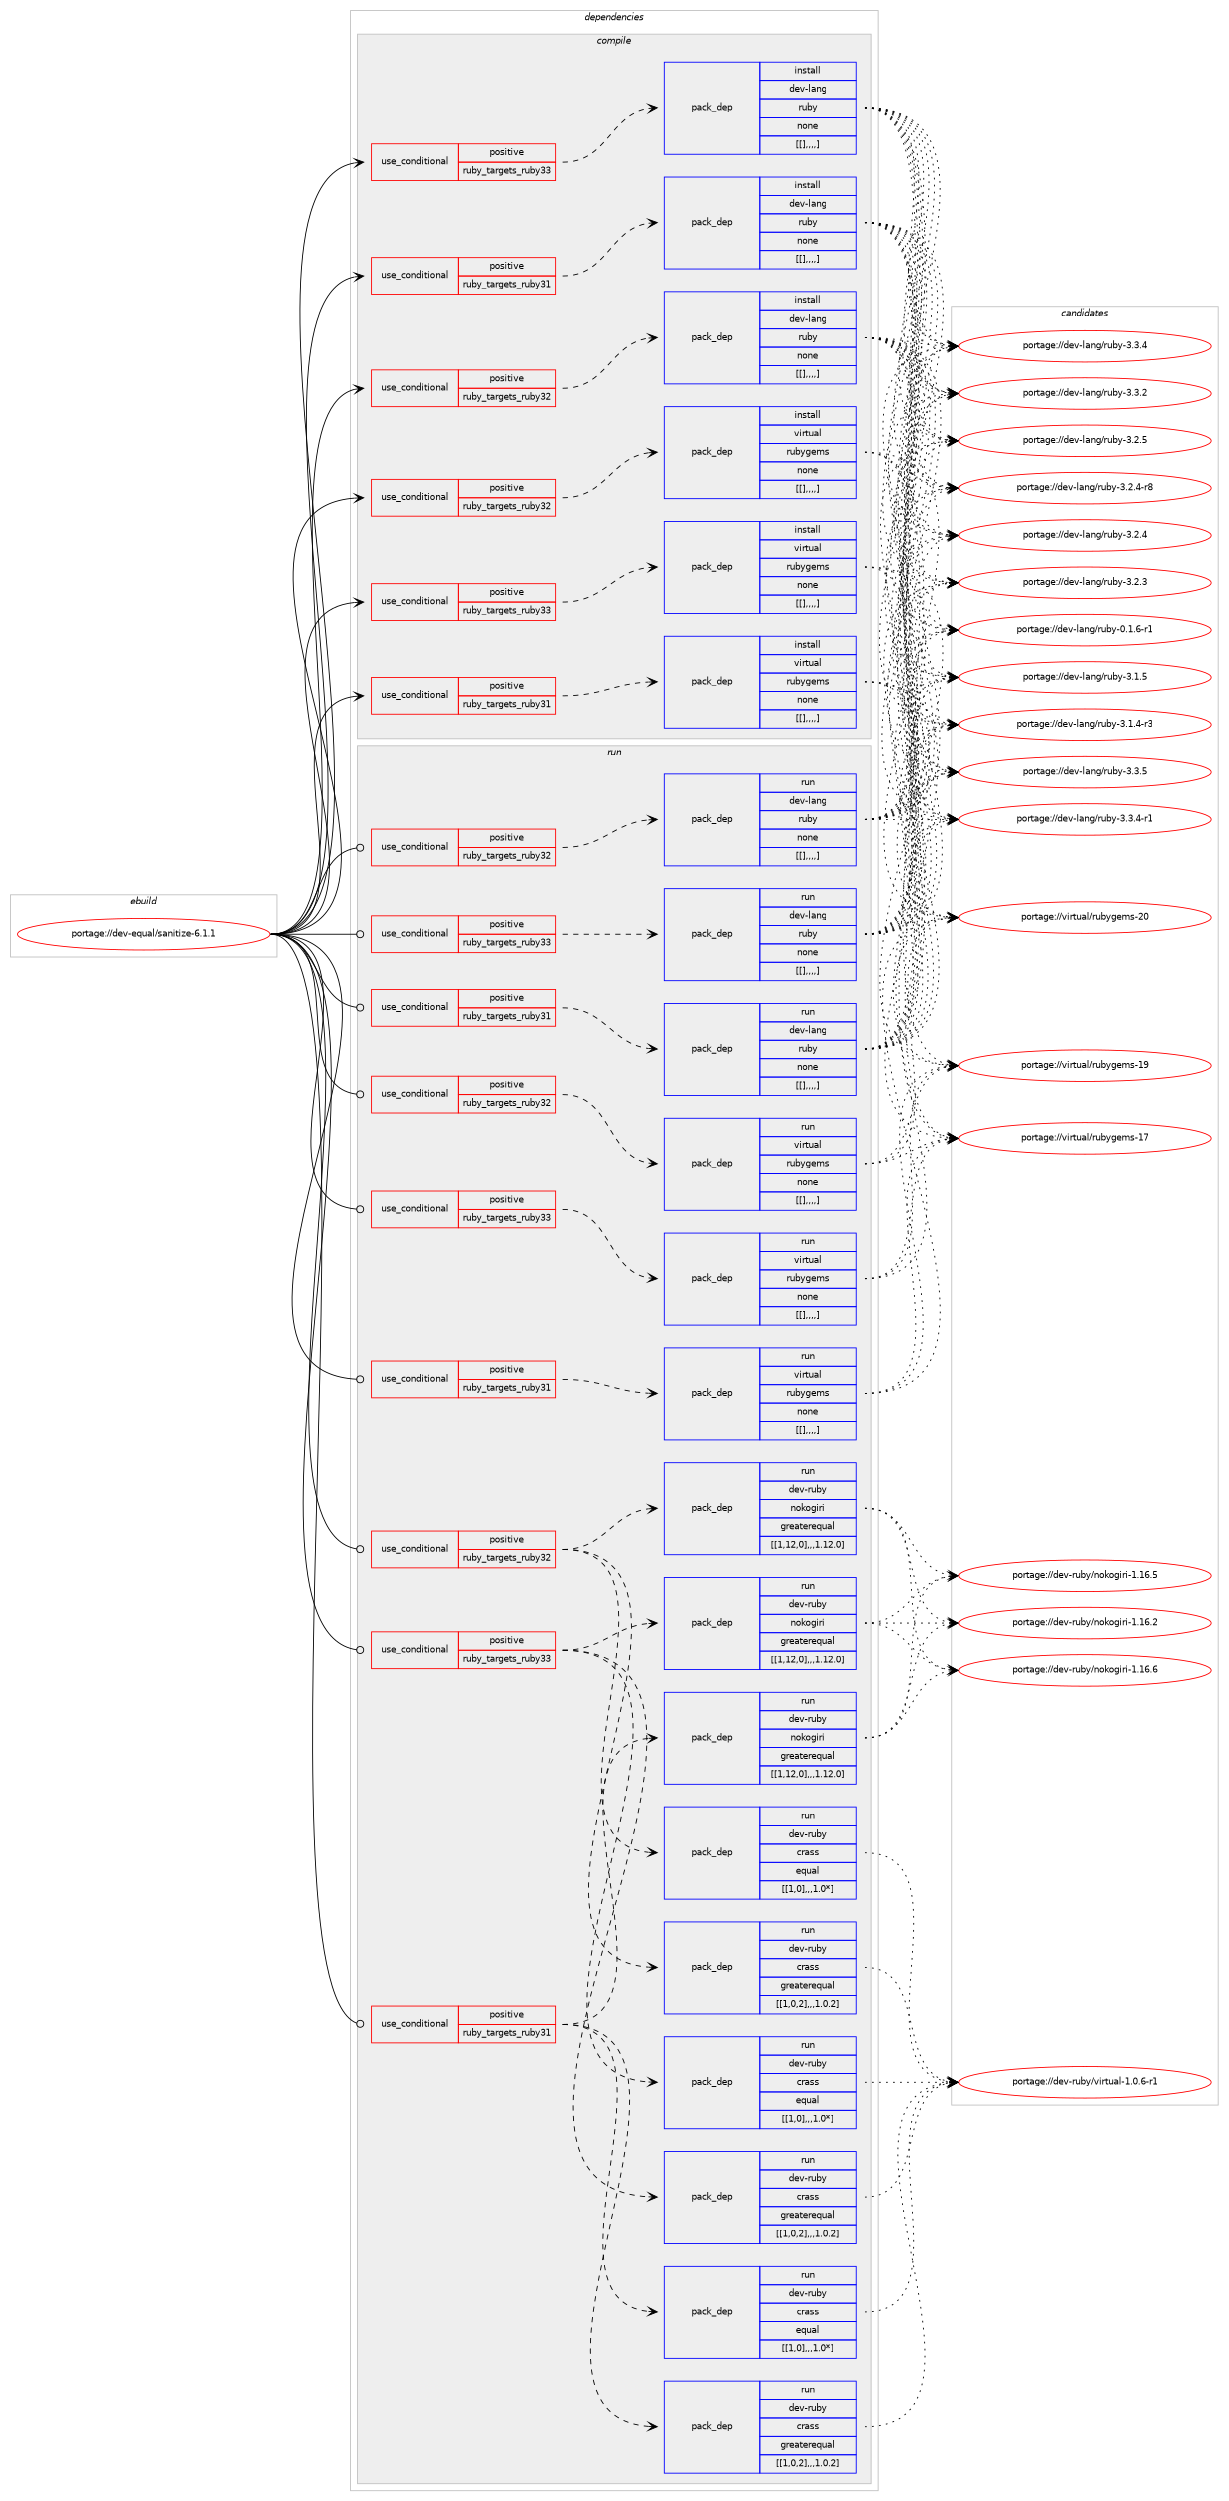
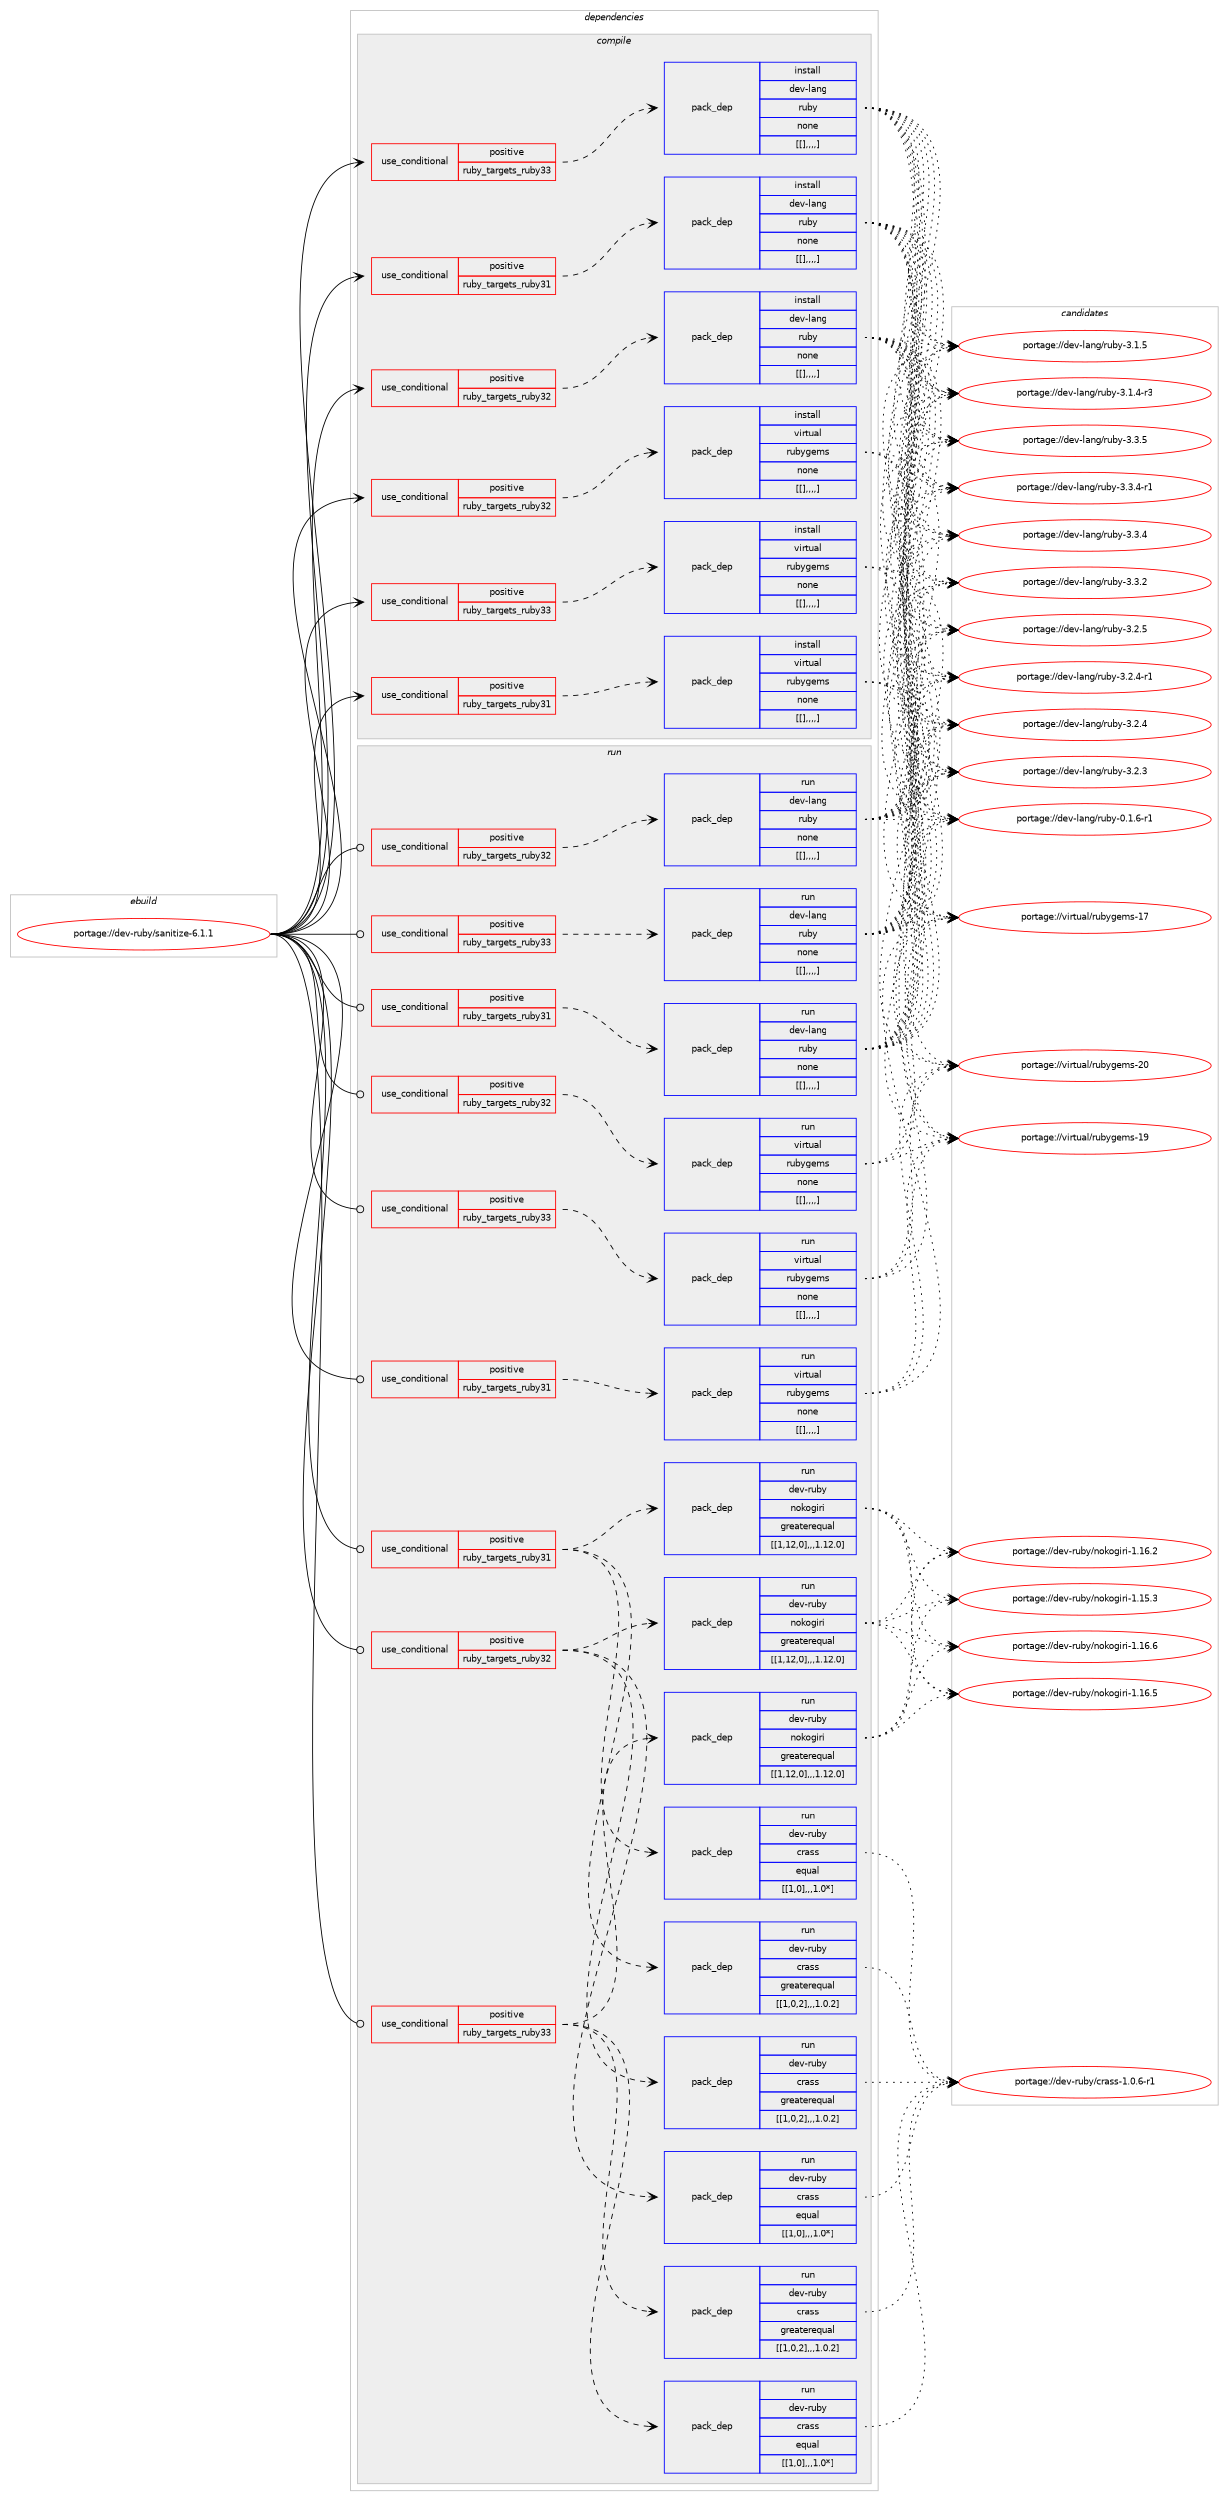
node "portage://dev-lang/ruby-3.2.4-r8": label "portage://dev-lang/ruby-3.2.4-r8" -> "portage://dev-lang/ruby-3.2.4-r1"
node "portage://dev-equal/sanitize-6.1.1": label "portage://dev-equal/sanitize-6.1.1" -> "portage://dev-ruby/sanitize-6.1.1"
node "portage://dev-ruby/nokogiri-1.15.3": added
node "portage://dev-ruby/virtual-1.0.6-r1": label "portage://dev-ruby/virtual-1.0.6-r1" -> "portage://dev-ruby/crass-1.0.6-r1"
